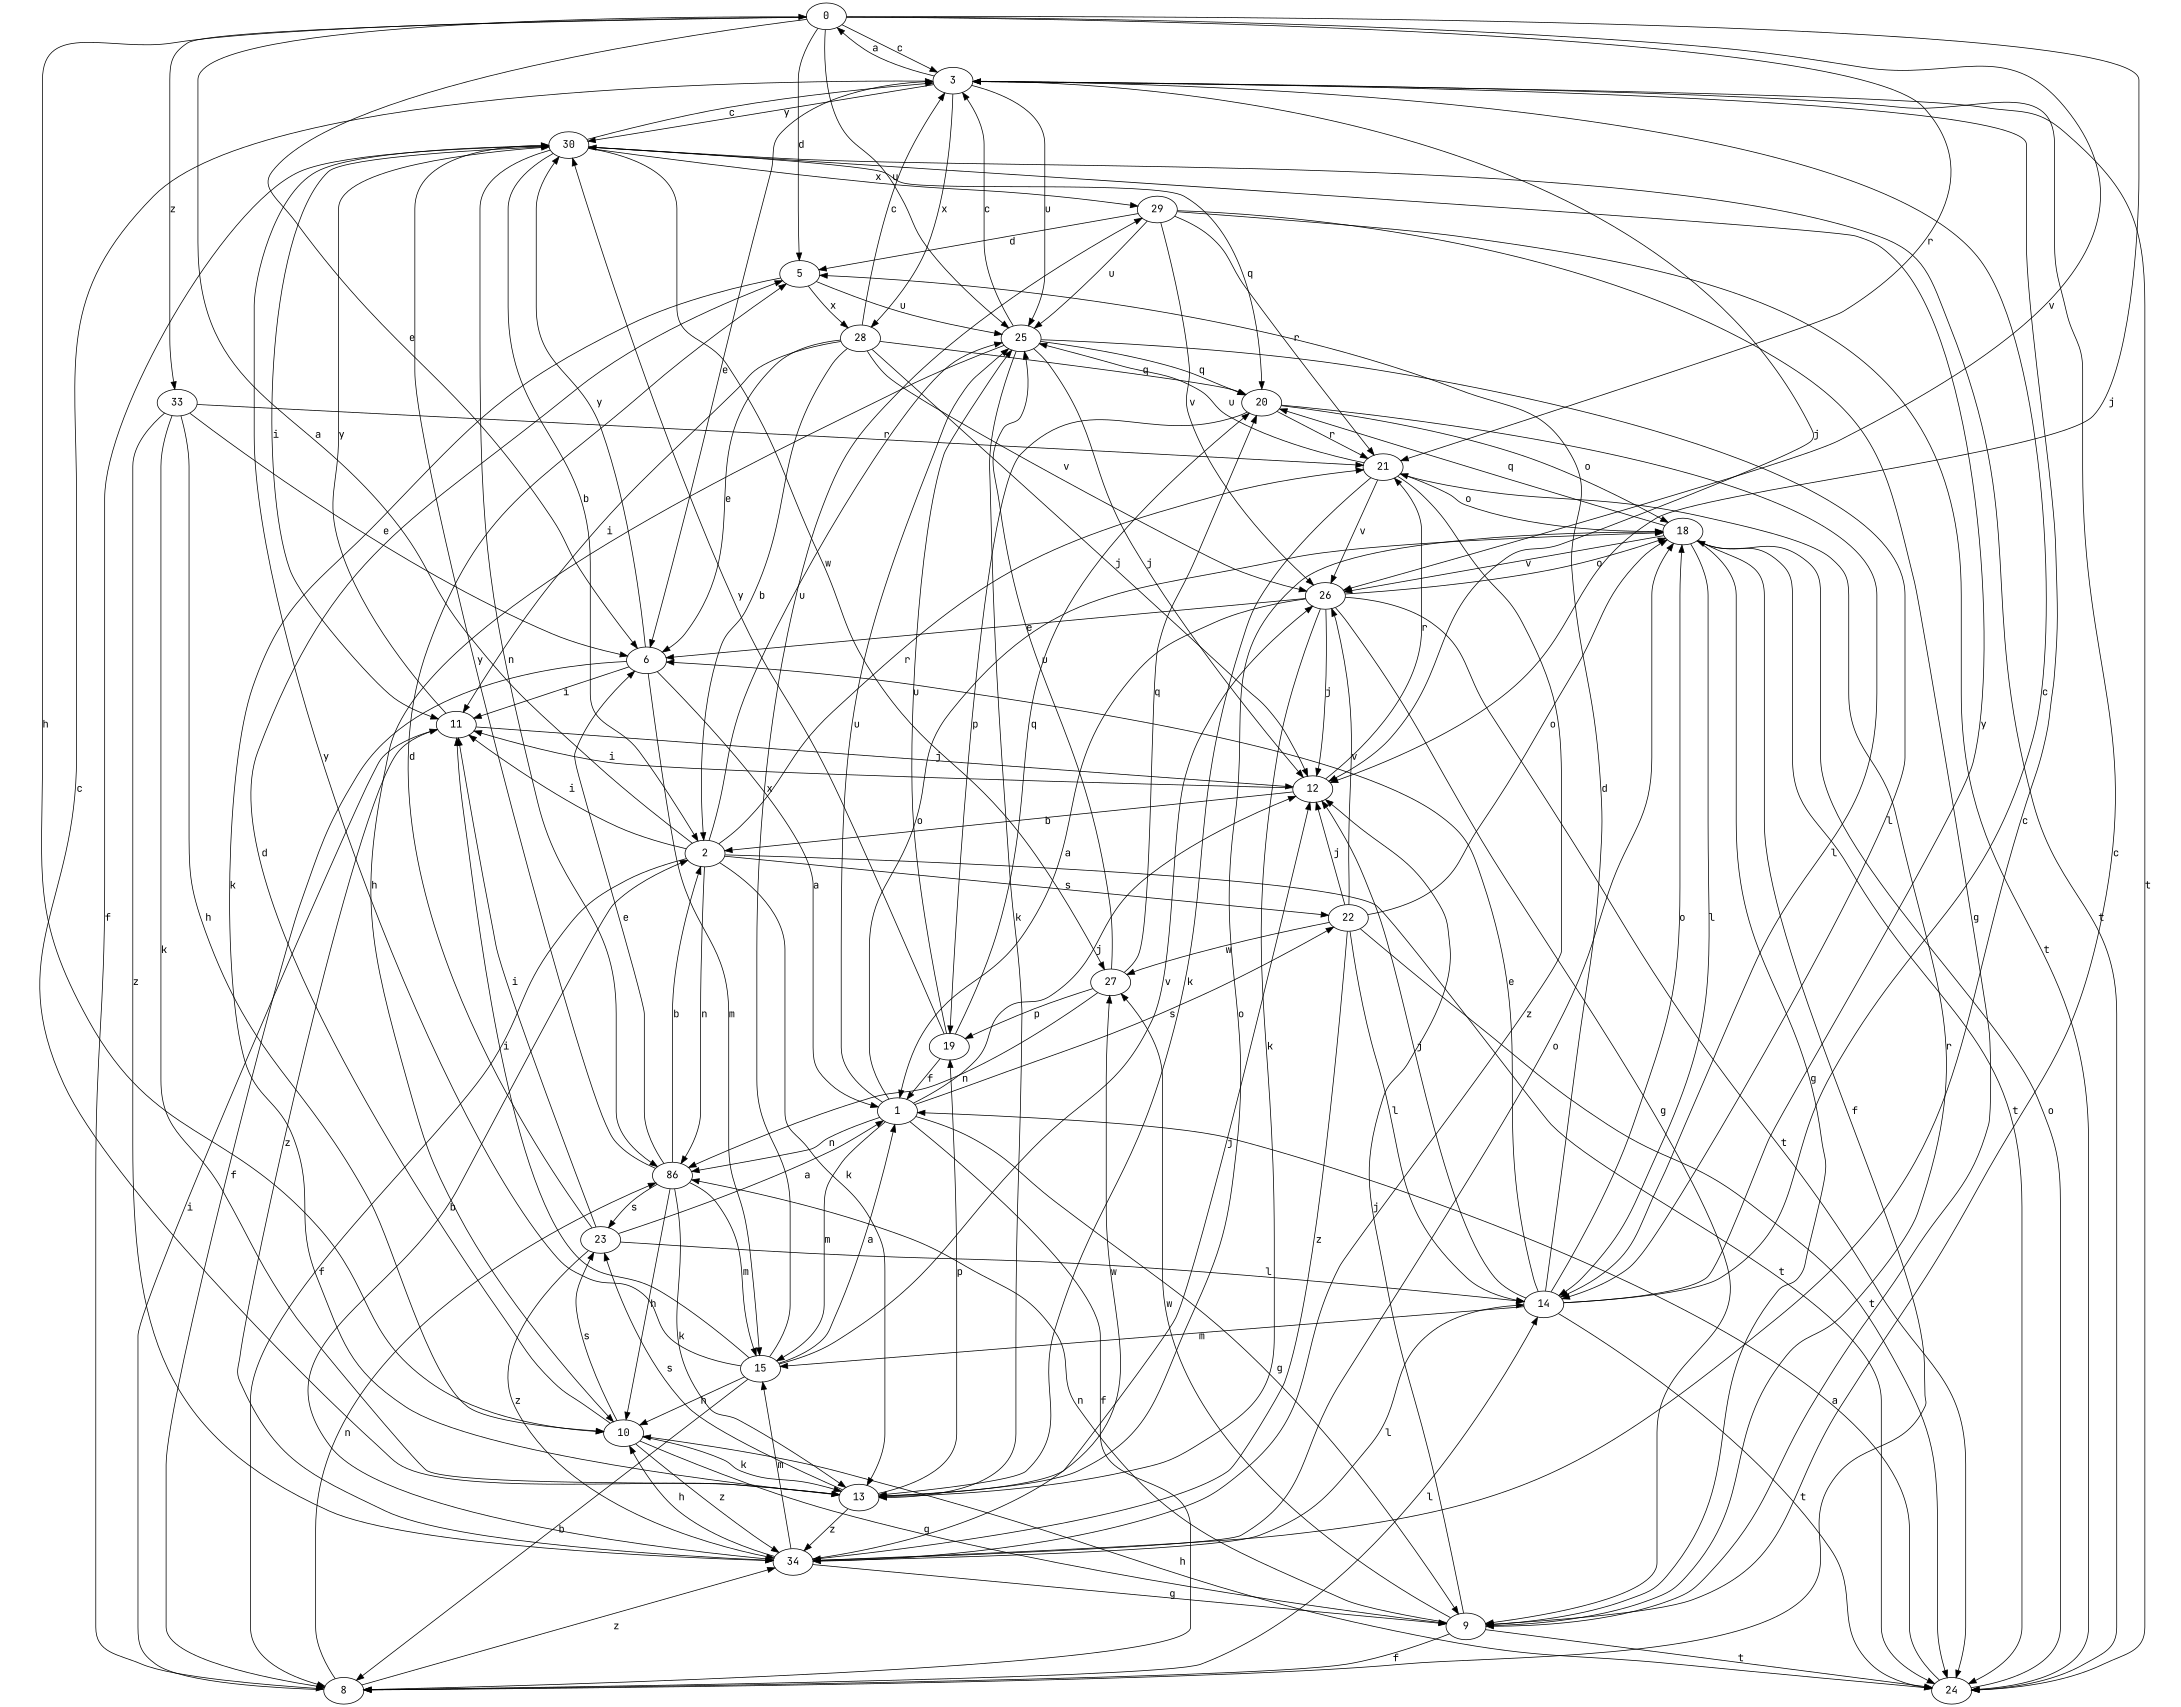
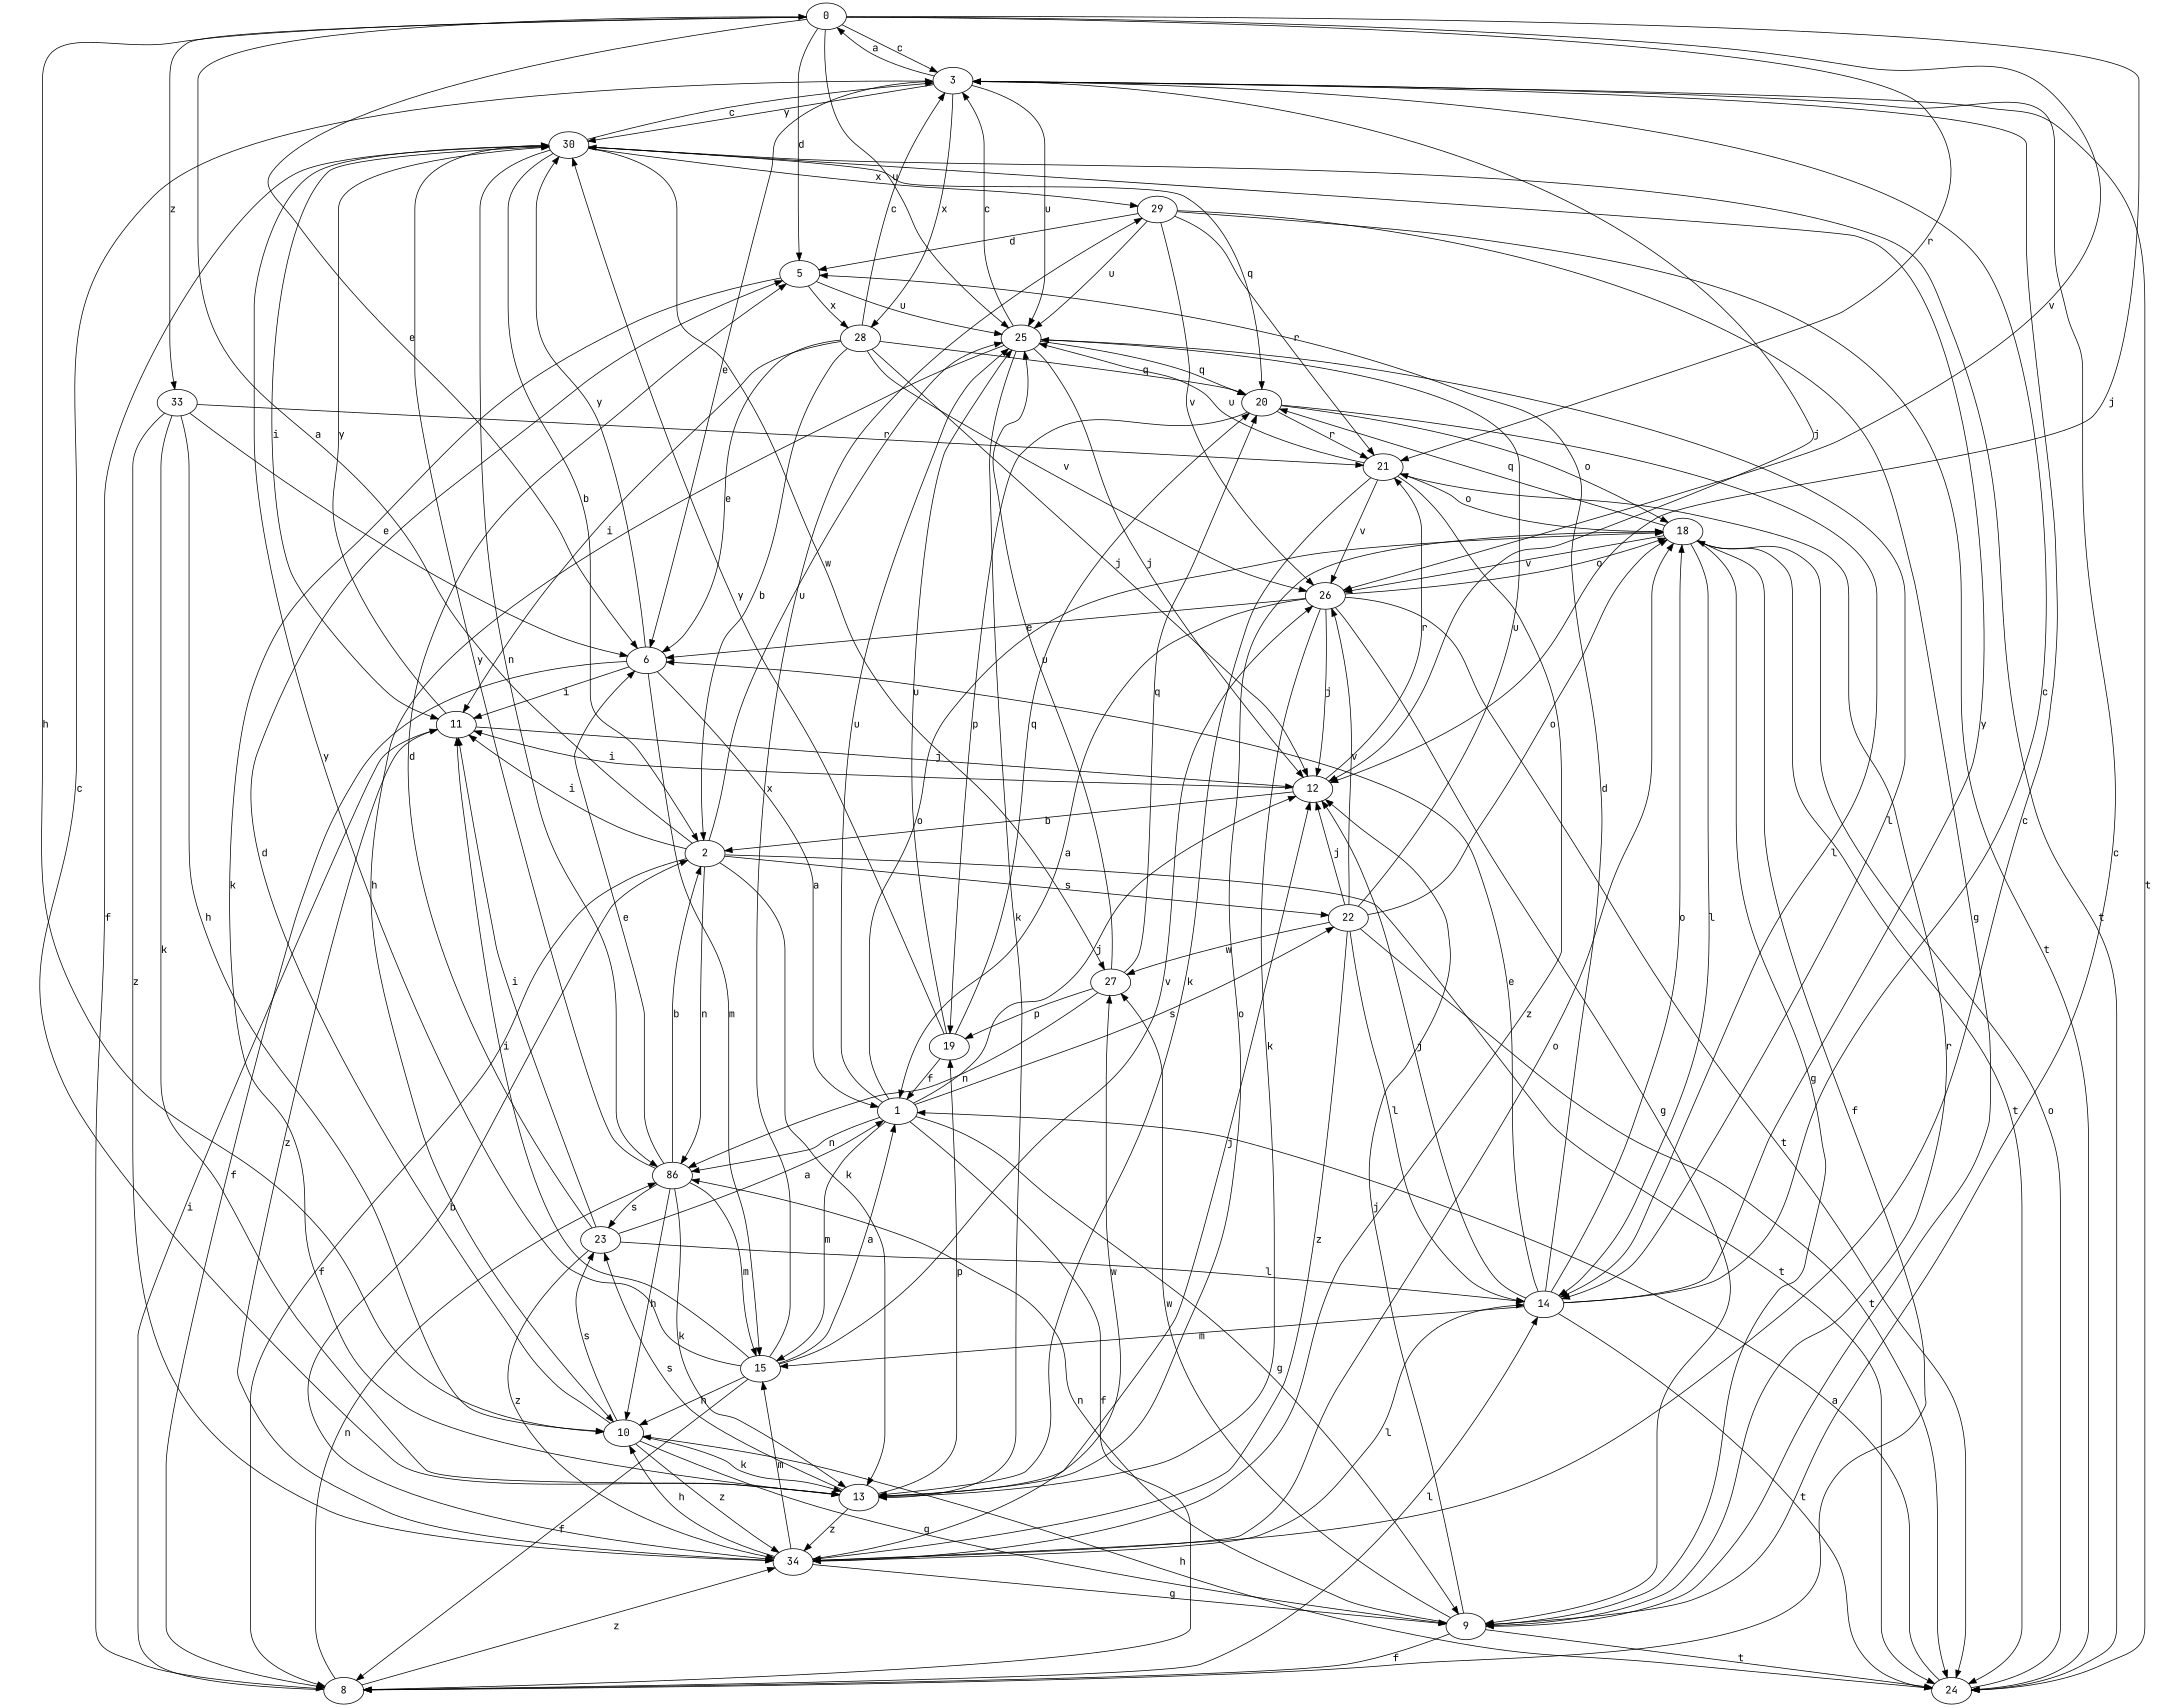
edge "22" -> "25": added, label "u"
edge "2" -> "21": removed, label "r"
edge "15" -> "8": label "b" -> "f"
